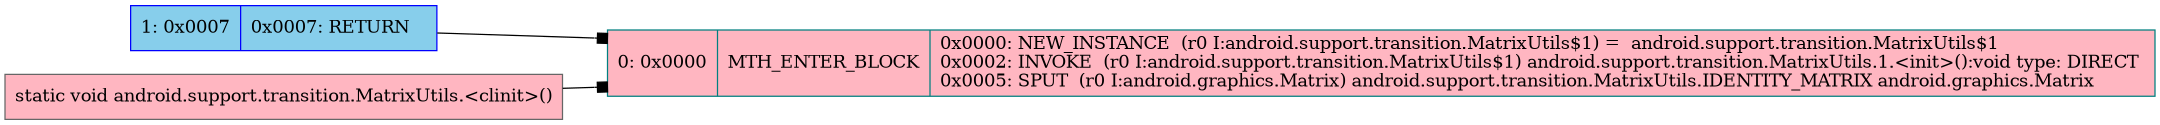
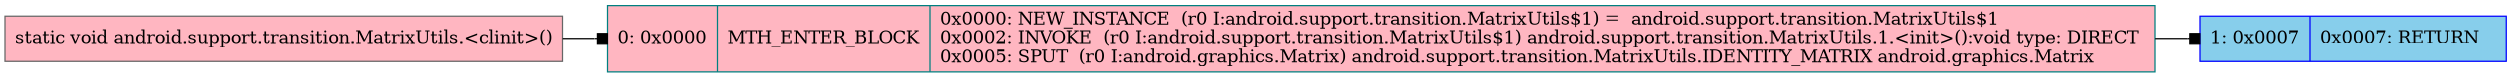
edge "1: 0x0007" -> "0: 0x0000": reversed
